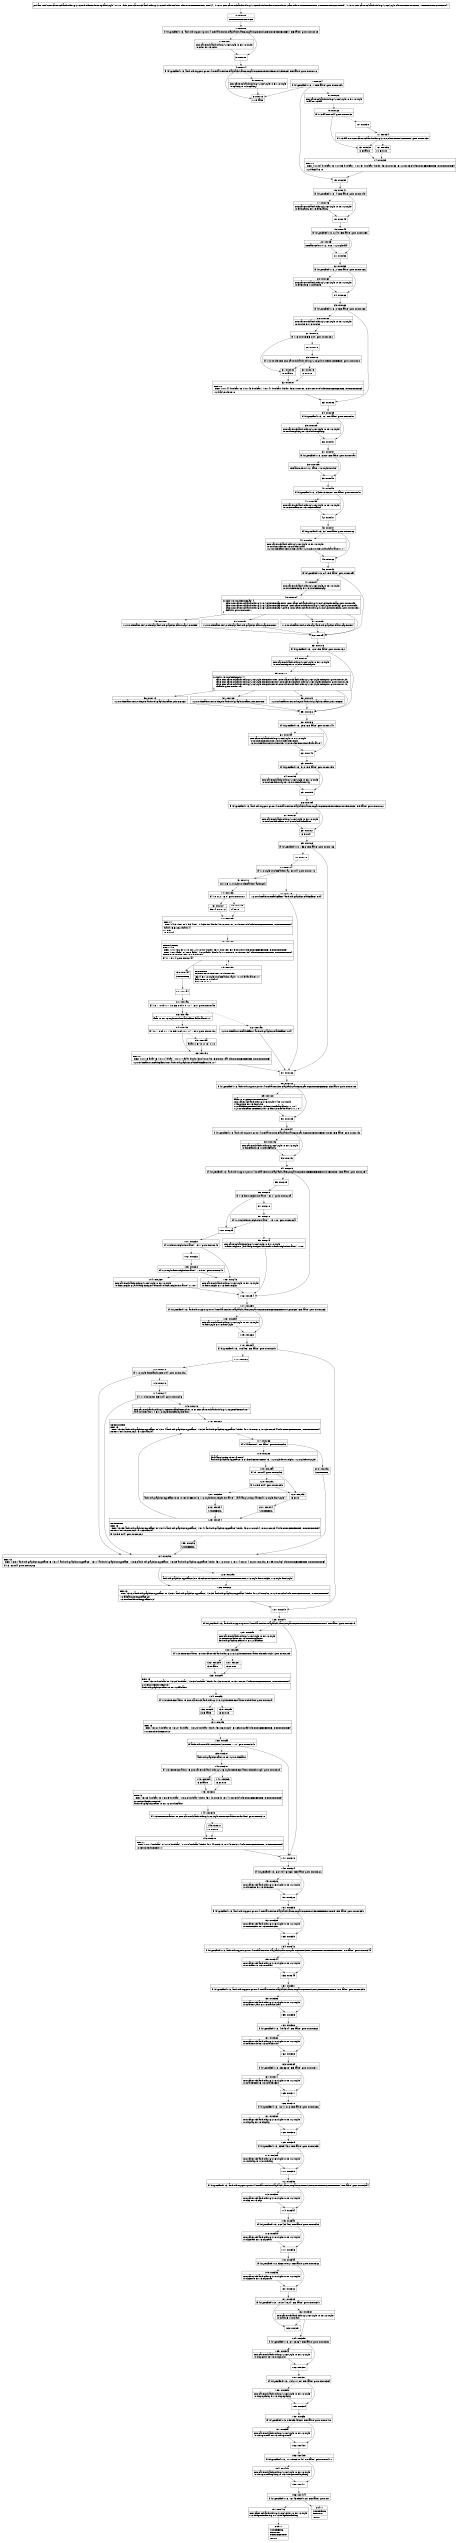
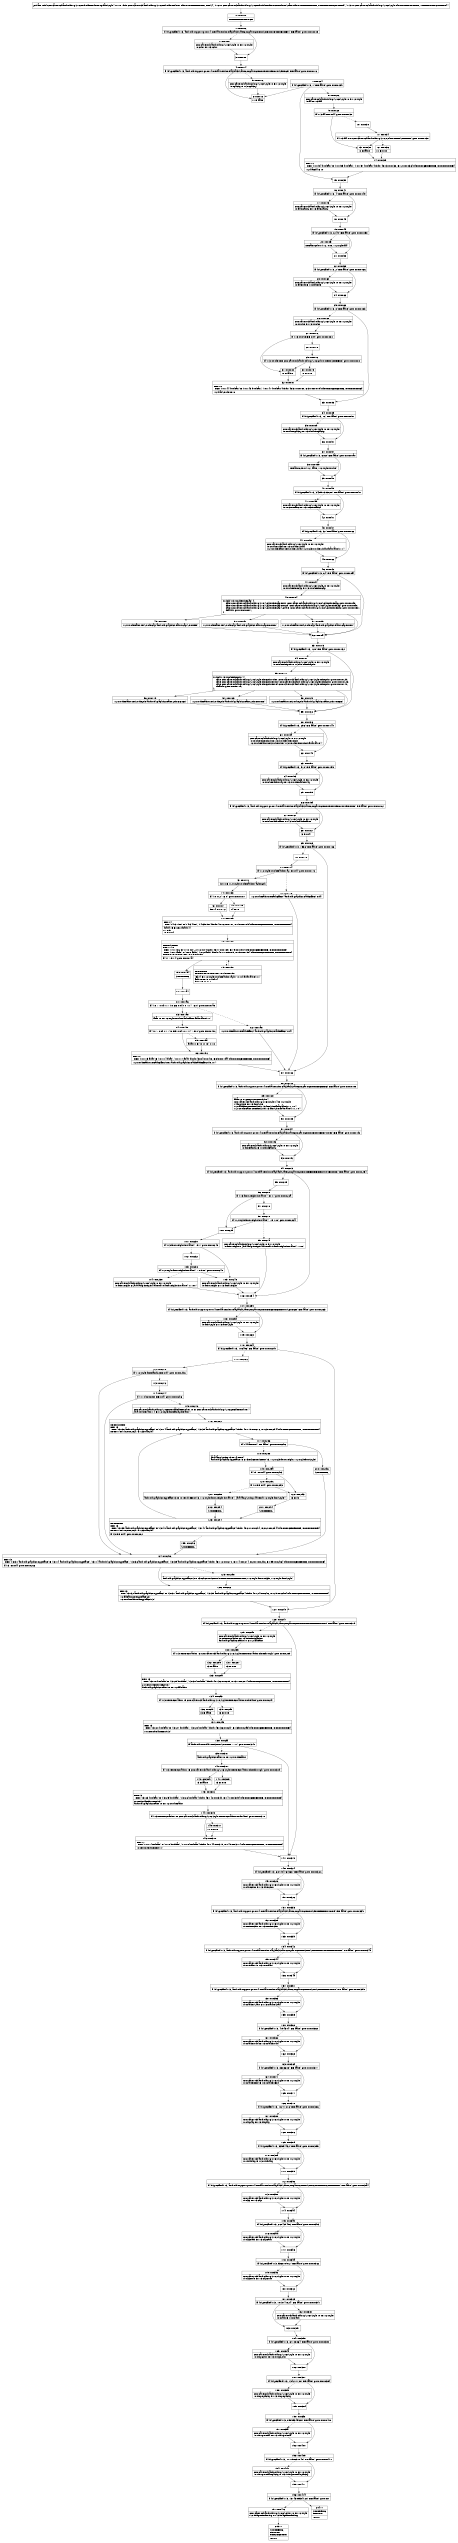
edge "182: 0x03cb" -> "184: 0x03d8": now "183: 0x03d1" -> "184: 0x03d8"
